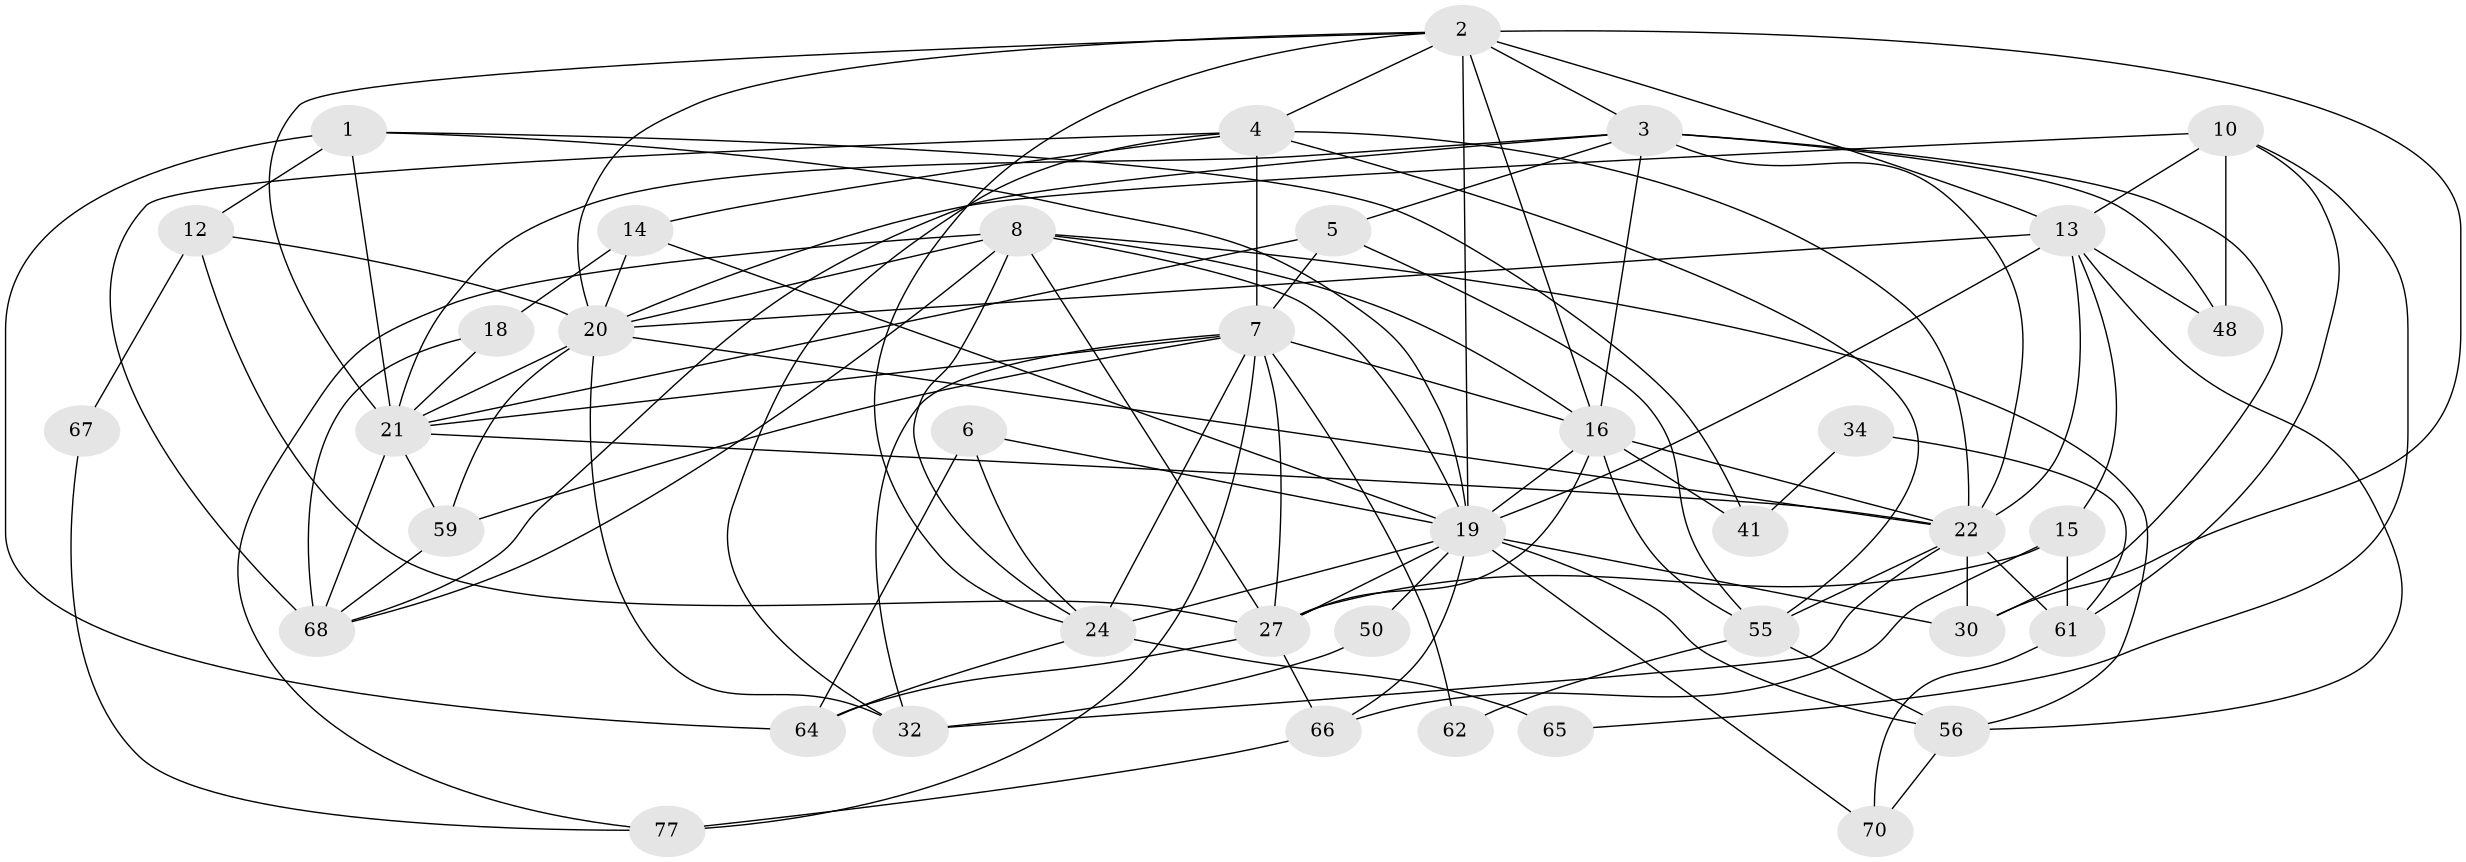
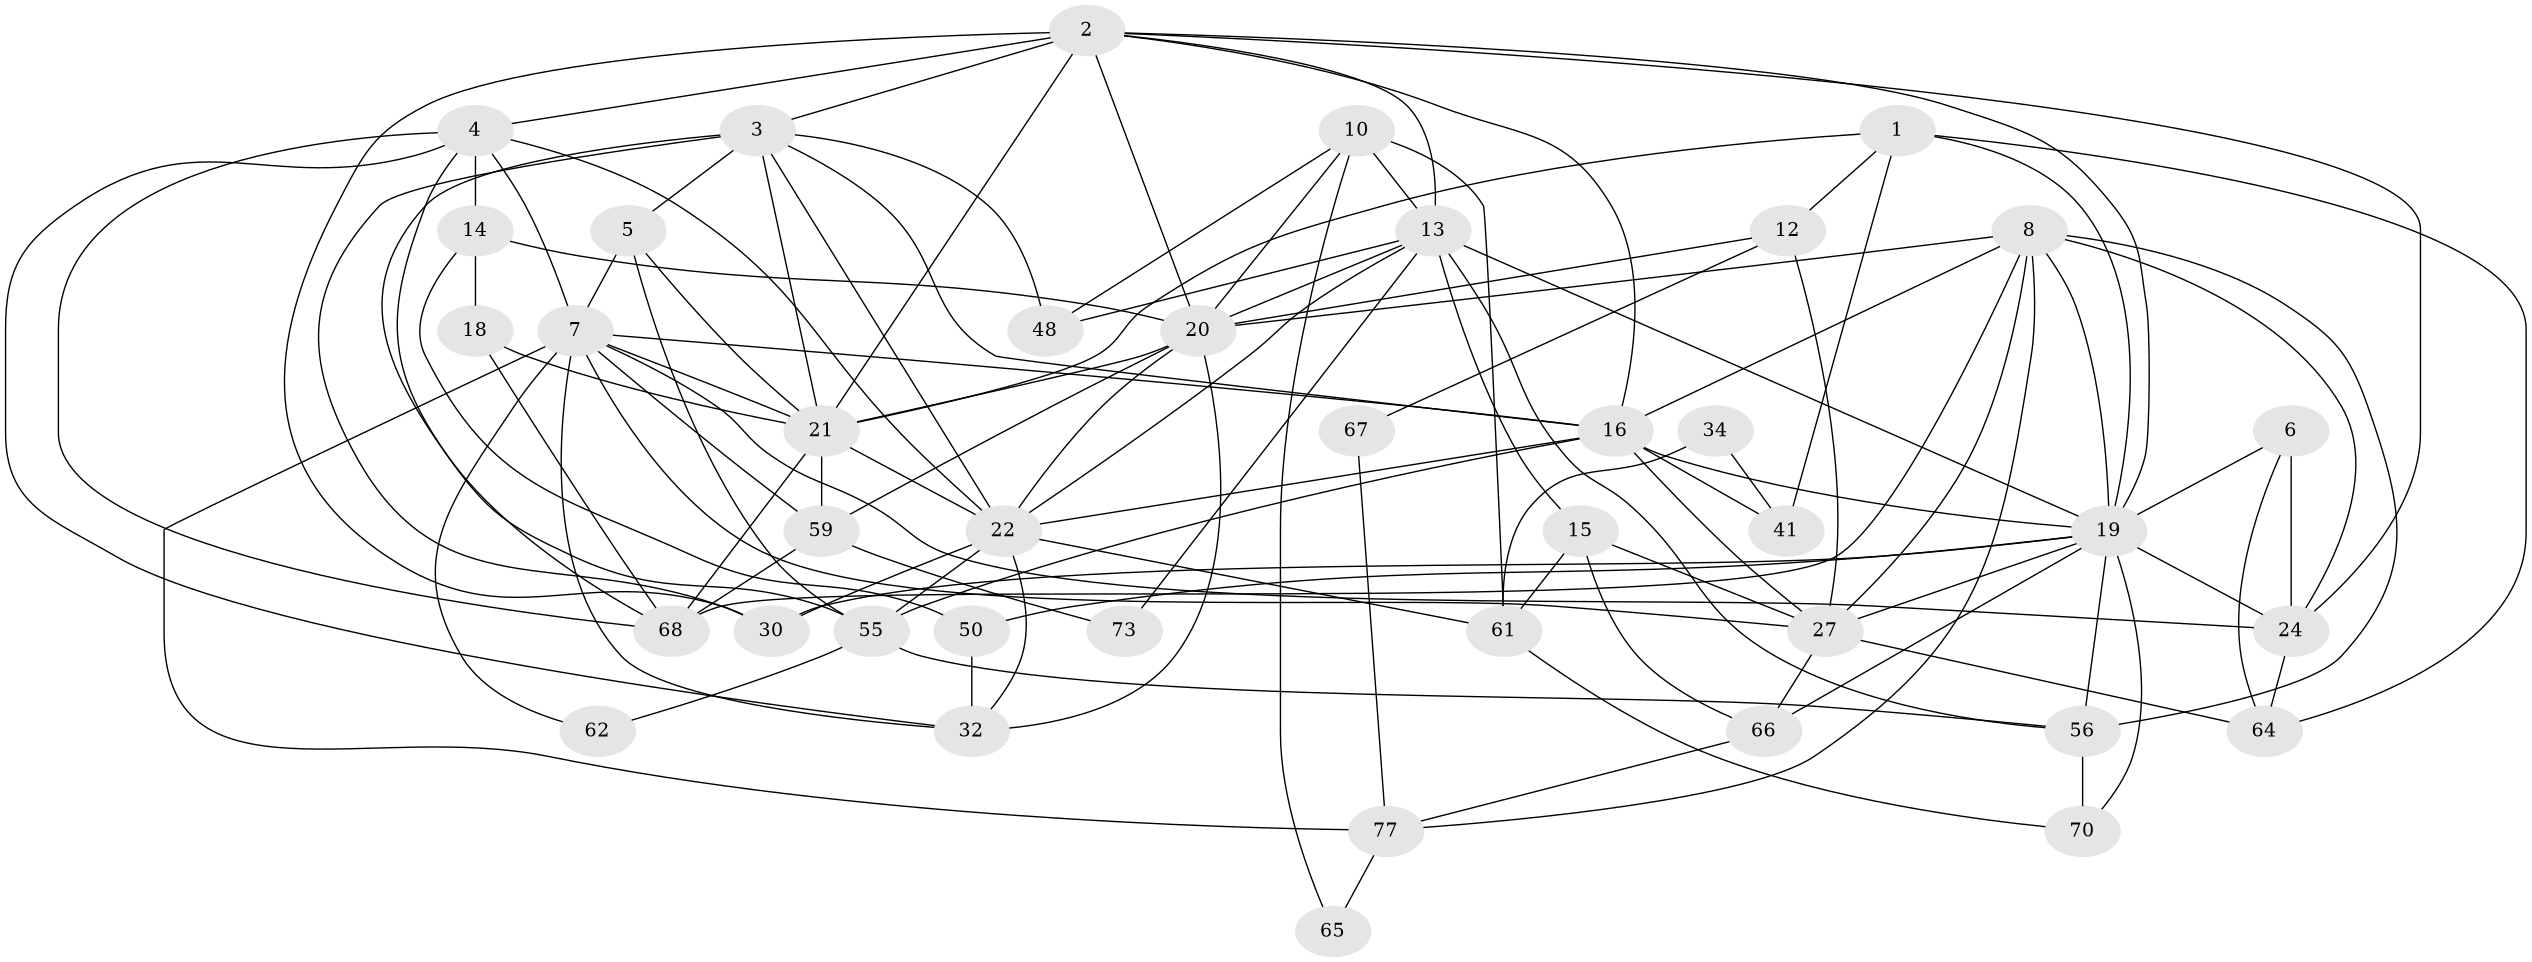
edge "14" -- "19": now "14" -- "50"
node "73": added
edge "24" -- "65": now "77" -- "65"
